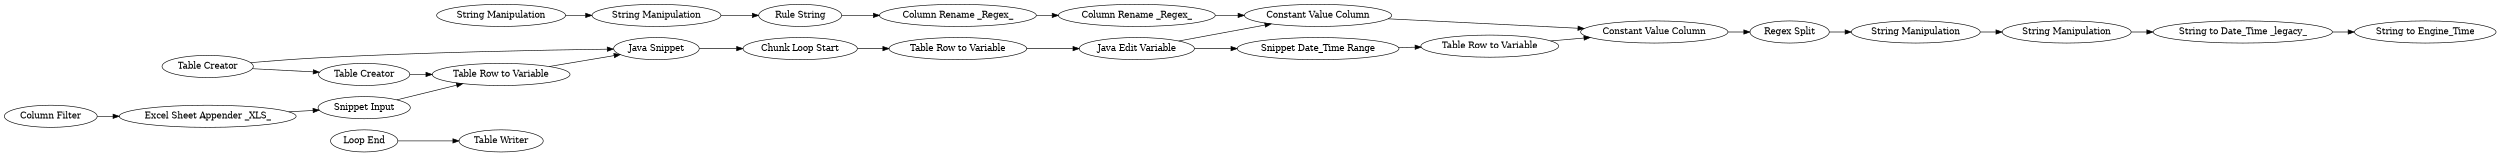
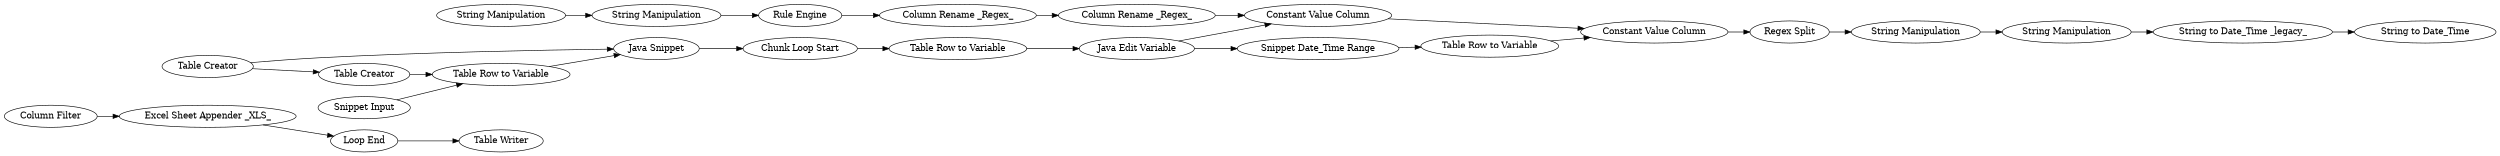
node "Rule String": label "Rule String" -> "Rule Engine"
node "String to Engine_Time": label "String to Engine_Time" -> "String to Date_Time"
edge "Excel Sheet Appender _XLS_" -> "Snippet Input": now "Excel Sheet Appender _XLS_" -> "Loop End"
